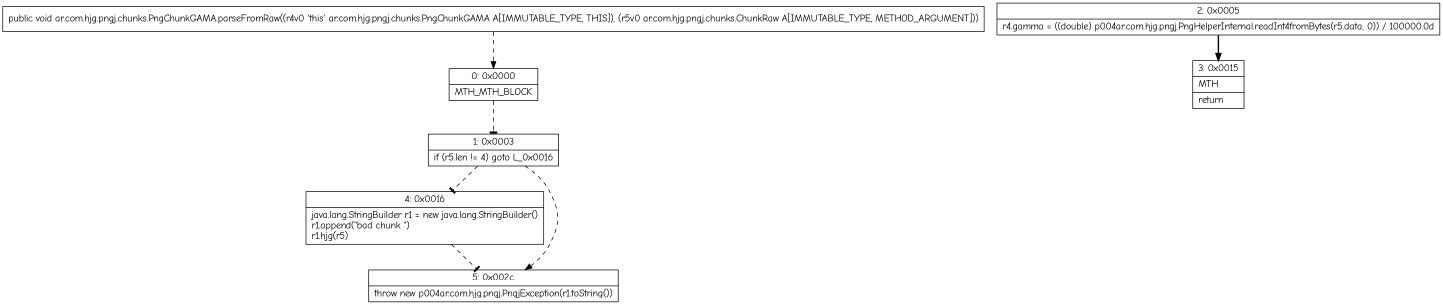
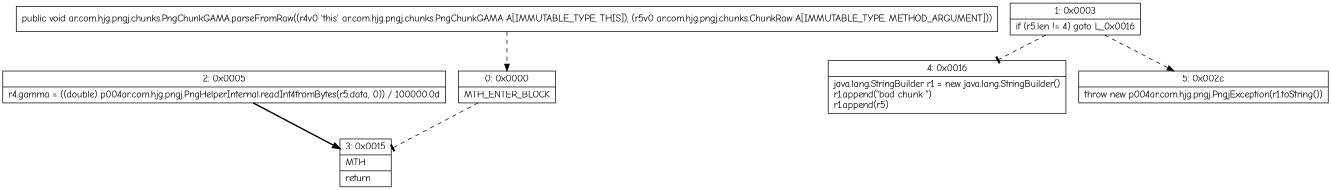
node "0: 0x0000": text "MTH_MTH_BLOCK" -> "MTH_ENTER_BLOCK"
edge "0: 0x0000" -> "1: 0x0003": now "0: 0x0000" -> "3: 0x0015"
node "4: 0x0016": text "r1.hjg(r5)" -> "r1.append(r5)"
edge "4: 0x0016" -> "5: 0x002c": removed
